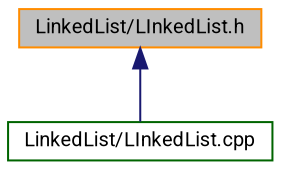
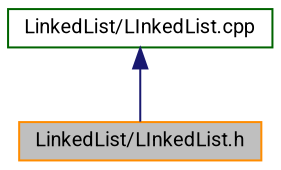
edge "LinkedList/LInkedList.cpp" -> "LinkedList/LInkedList.h": reversed
